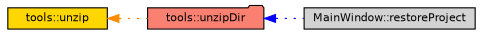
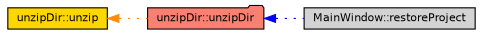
node "tools::unzip": label "tools::unzip" -> "unzipDir::unzip"
node "tools::unzipDir": label "tools::unzipDir" -> "unzipDir::unzipDir"
